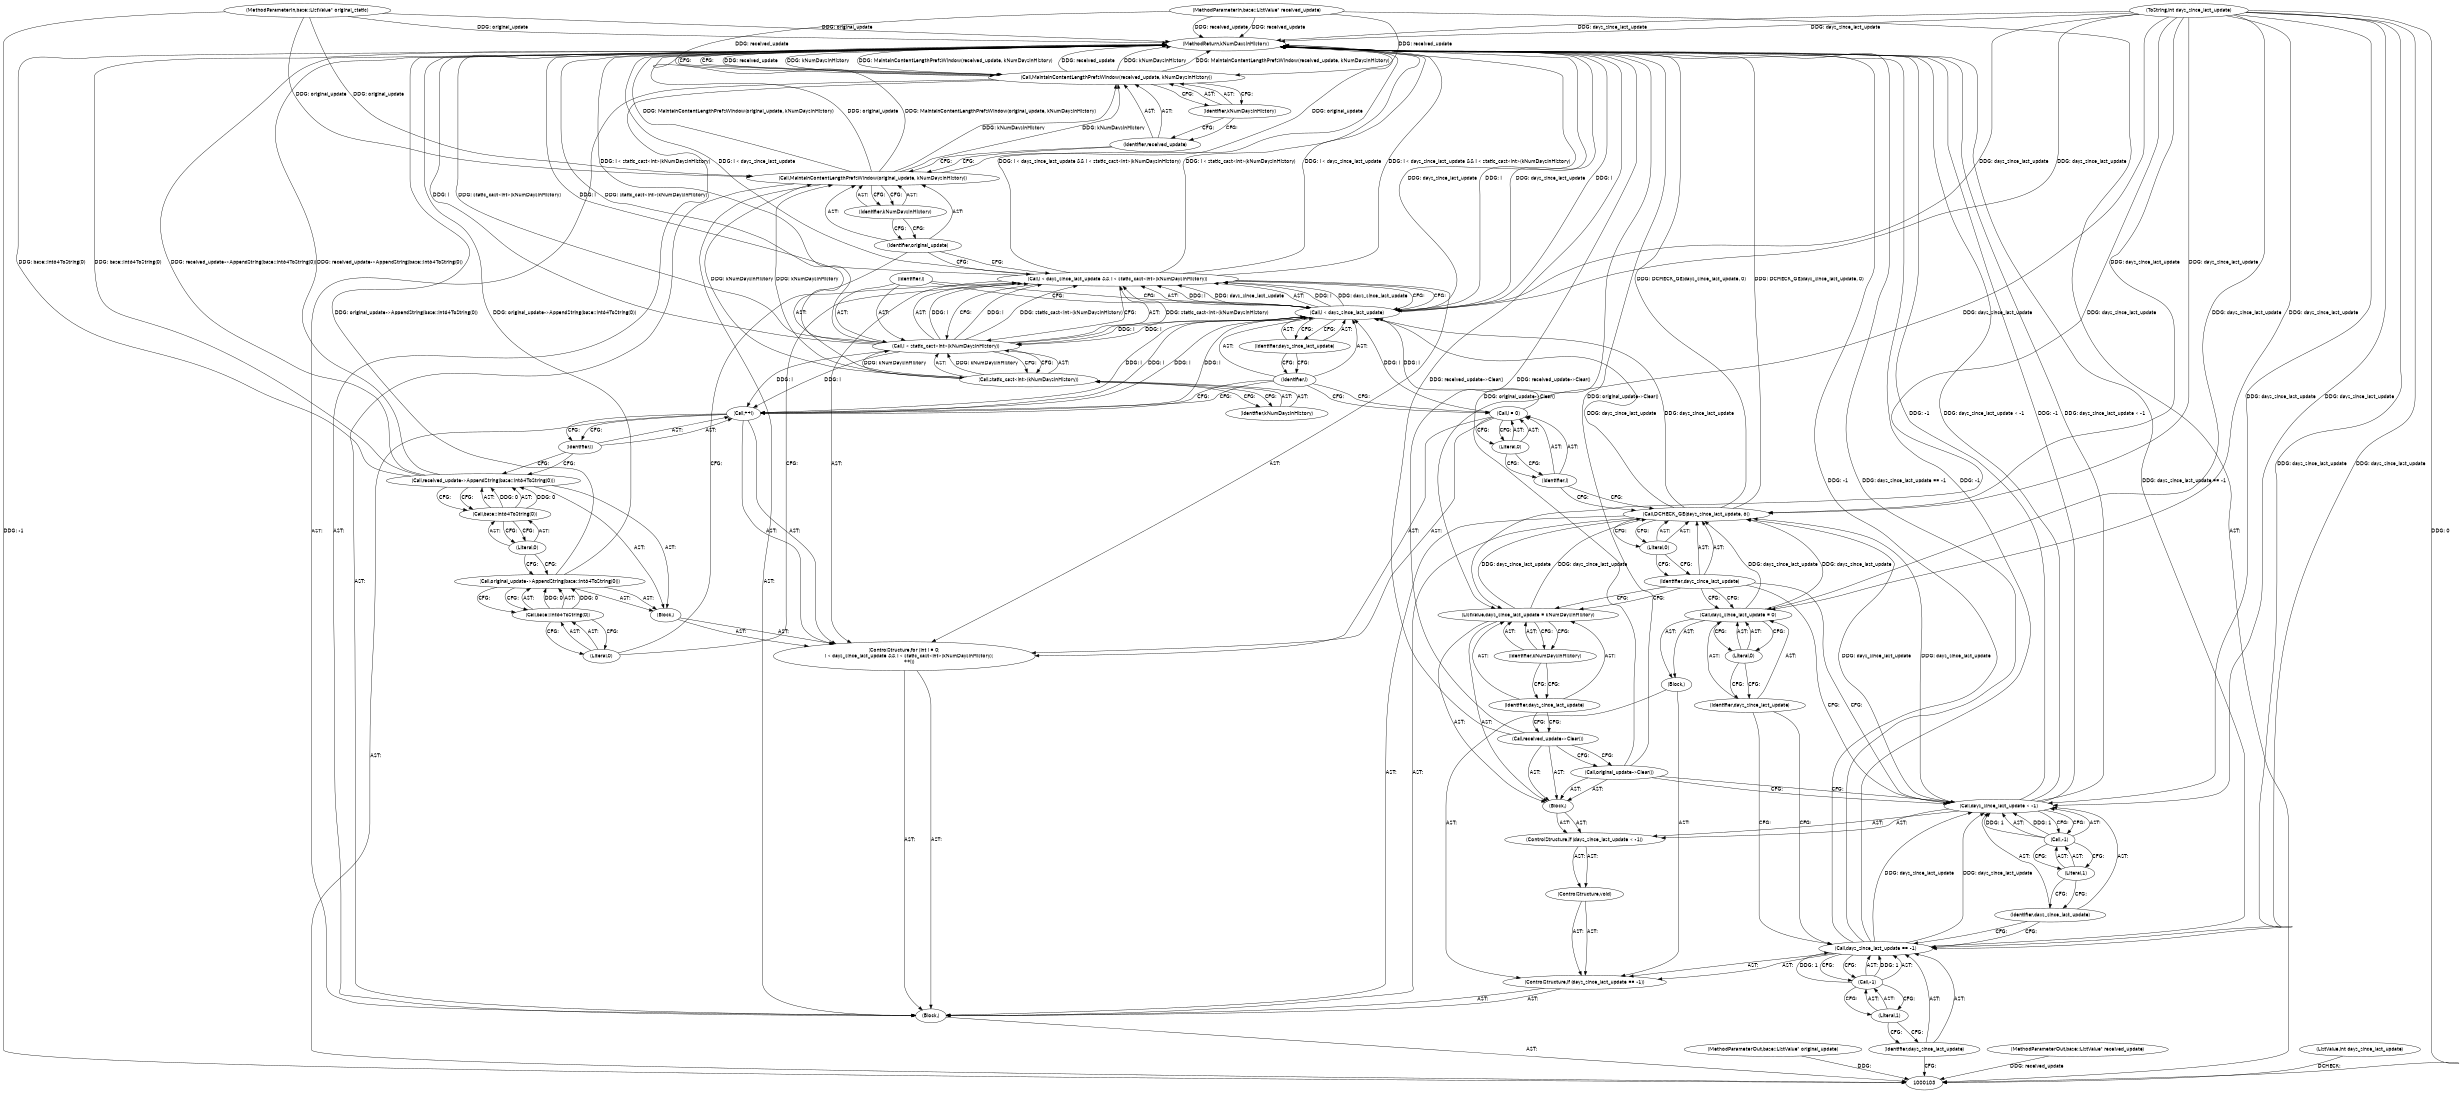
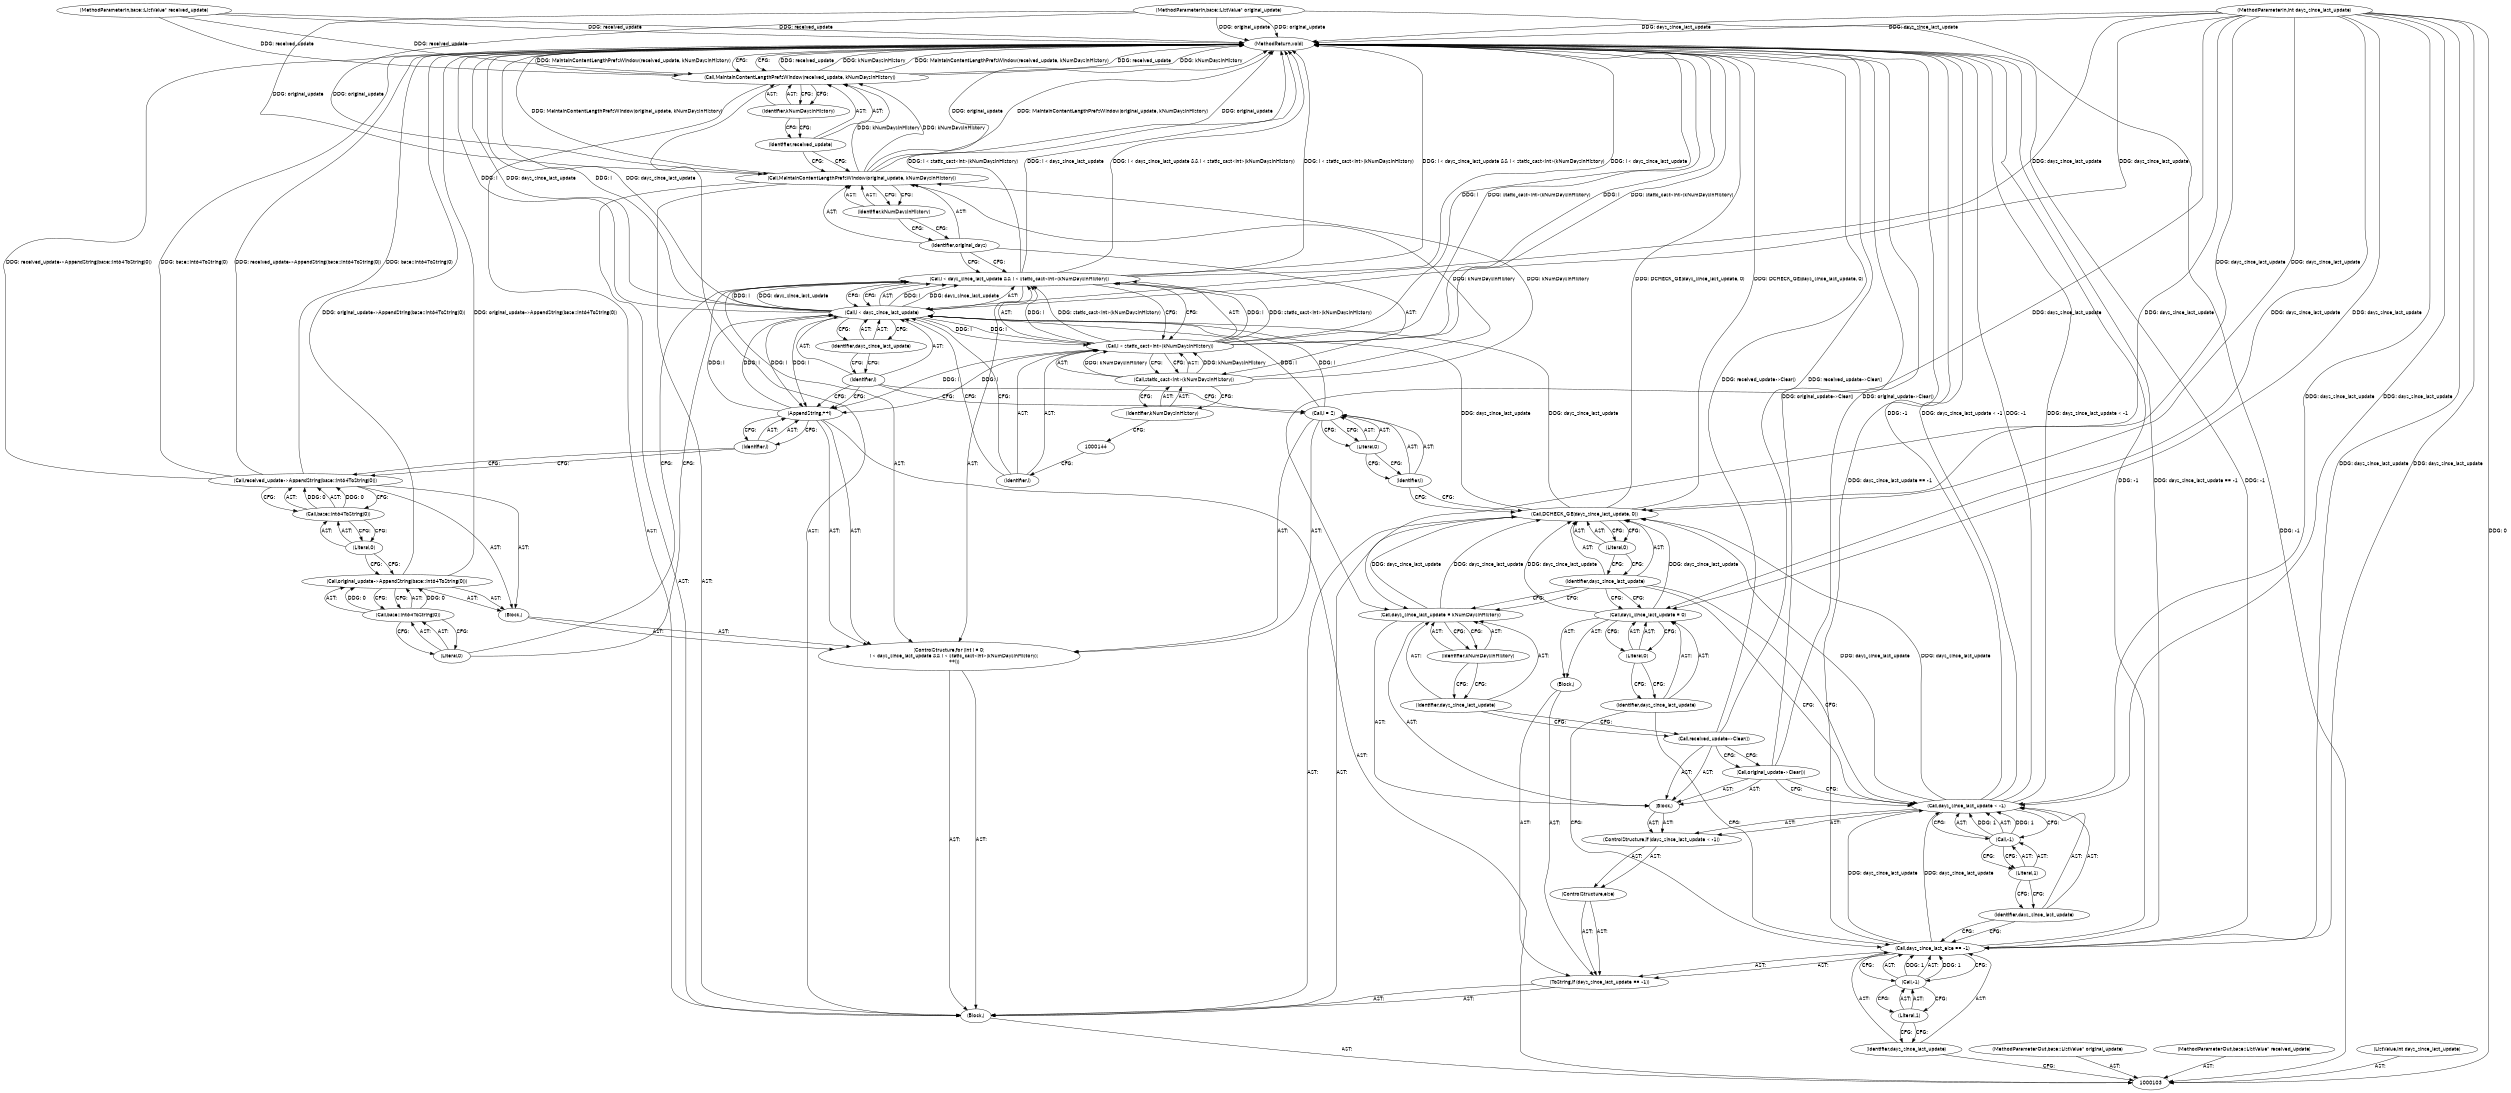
node "(MethodParameterIn,base::ListValue* original_static)": label "(MethodParameterIn,base::ListValue* original_static)" -> "(MethodParameterIn,base::ListValue* original_update)"
node "(ToString,int days_since_last_update)": label "(ToString,int days_since_last_update)" -> "(MethodParameterIn,int days_since_last_update)"
node "(MethodReturn,kNumDaysInHistory)": label "(MethodReturn,kNumDaysInHistory)" -> "(MethodReturn,void)"
node "(Identifier,original_update)": label "(Identifier,original_update)" -> "(Identifier,original_days)"
edge "(MethodParameterIn,base::ListValue* received_update)" -> "1000103": removed, label "AST:"
node "(Call,++i)": label "(Call,++i)" -> "(AppendString,++i)"
node "(Call,i = 0)": label "(Call,i = 0)" -> "(Call,i = 2)"
node "1000144": added
node "(Call,DCHECK_GE(days_since_last_update, 6))": label "(Call,DCHECK_GE(days_since_last_update, 6))" -> "(Call,DCHECK_GE(days_since_last_update, 0))"
node "(ListValue,days_since_last_update = kNumDaysInHistory)": label "(ListValue,days_since_last_update = kNumDaysInHistory)" -> "(Call,days_since_last_update = kNumDaysInHistory)"
node "(ControlStructure,void)": label "(ControlStructure,void)" -> "(ControlStructure,else)"
node "(Call,days_since_last_update == -1)": label "(Call,days_since_last_update == -1)" -> "(Call,days_since_last_else == -1)"
node "(ControlStructure,if (days_since_last_update == -1))": label "(ControlStructure,if (days_since_last_update == -1))" -> "(ToString,if (days_since_last_update == -1))"
edge "(MethodParameterOut,base::ListValue* original_update)" -> "1000103": label "DDG: " -> "AST: "
edge "(MethodParameterOut,base::ListValue* received_update)" -> "1000103": label "DDG: received_update" -> "AST: "
edge "(ListValue,int days_since_last_update)" -> "1000103": label "DCHECK: " -> "AST: "
